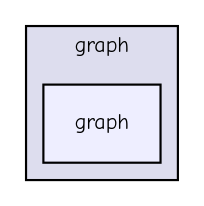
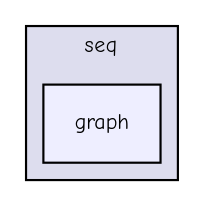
cluster "graph": label "graph" -> "seq"
